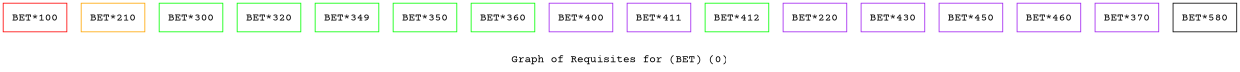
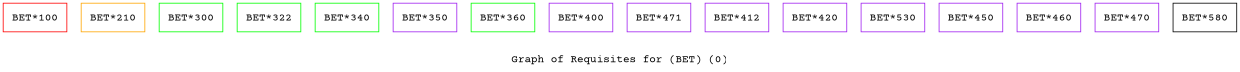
node "BET*320": label "BET*320" -> "BET*322"
node "BET*349": label "BET*349" -> "BET*340"
node "BET*350": color green -> purple
node "BET*411": label "BET*411" -> "BET*471"
node "BET*412": color green -> purple
node "BET*220": label "BET*220" -> "BET*420"
node "BET*430": label "BET*430" -> "BET*530"
node "BET*370": label "BET*370" -> "BET*470"
